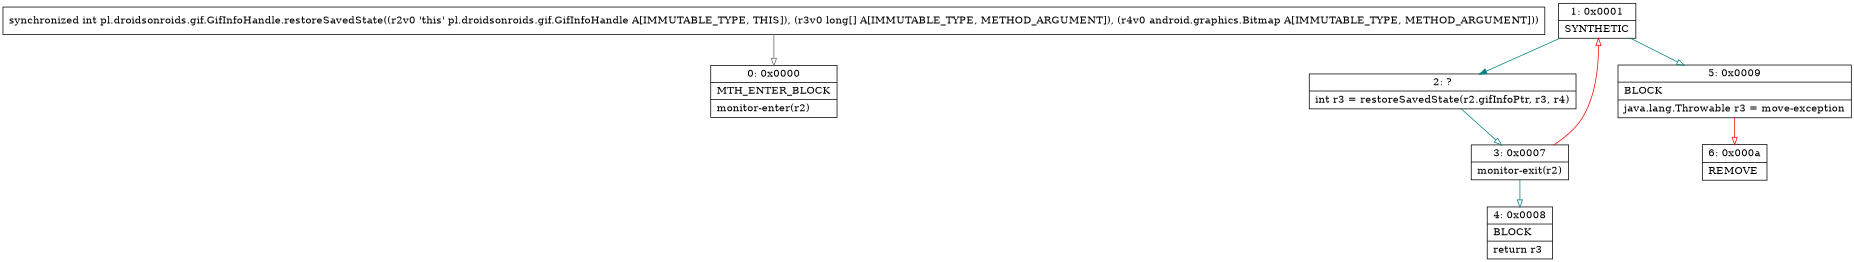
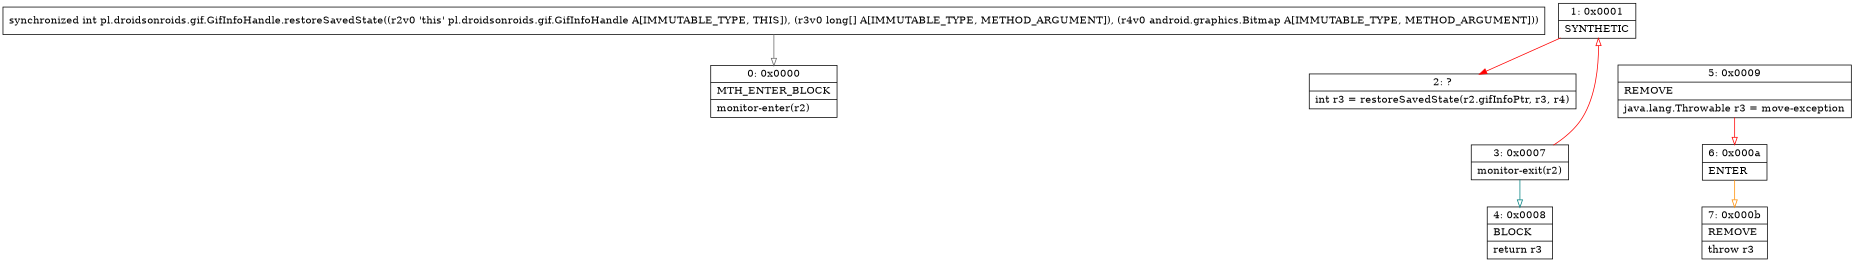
edge "1: 0x0001" -> "5: 0x0009": removed
edge "1: 0x0001" -> "2: ?": color teal -> red
node "5: 0x0009": text "BLOCK" -> "REMOVE"
edge "2: ?" -> "3: 0x0007": removed
node "6: 0x000a": text "REMOVE" -> "ENTER"
node "7: 0x000b": added
